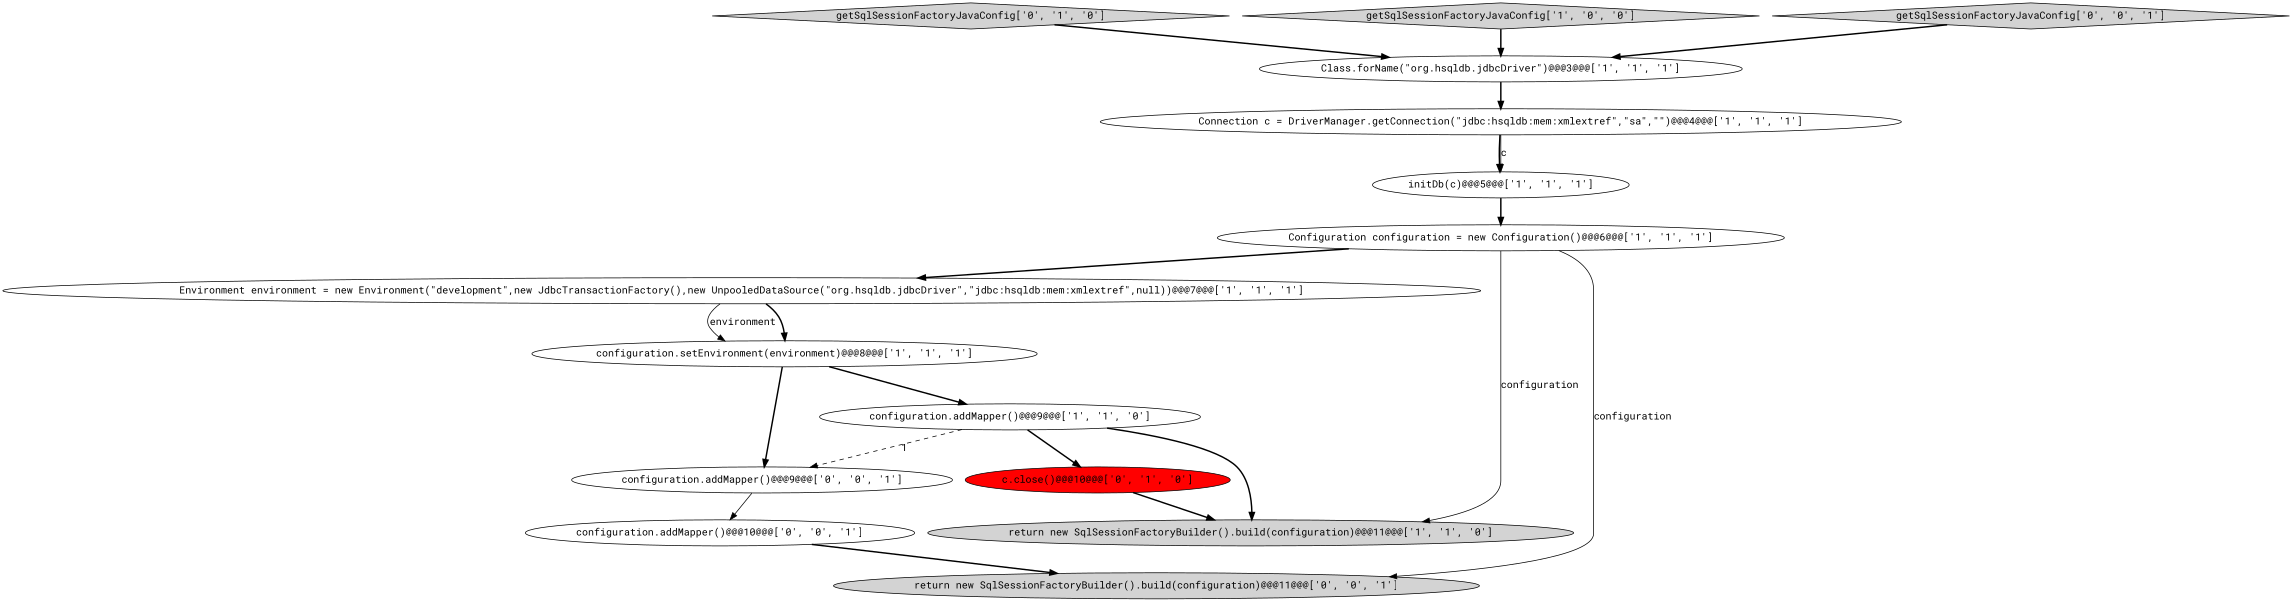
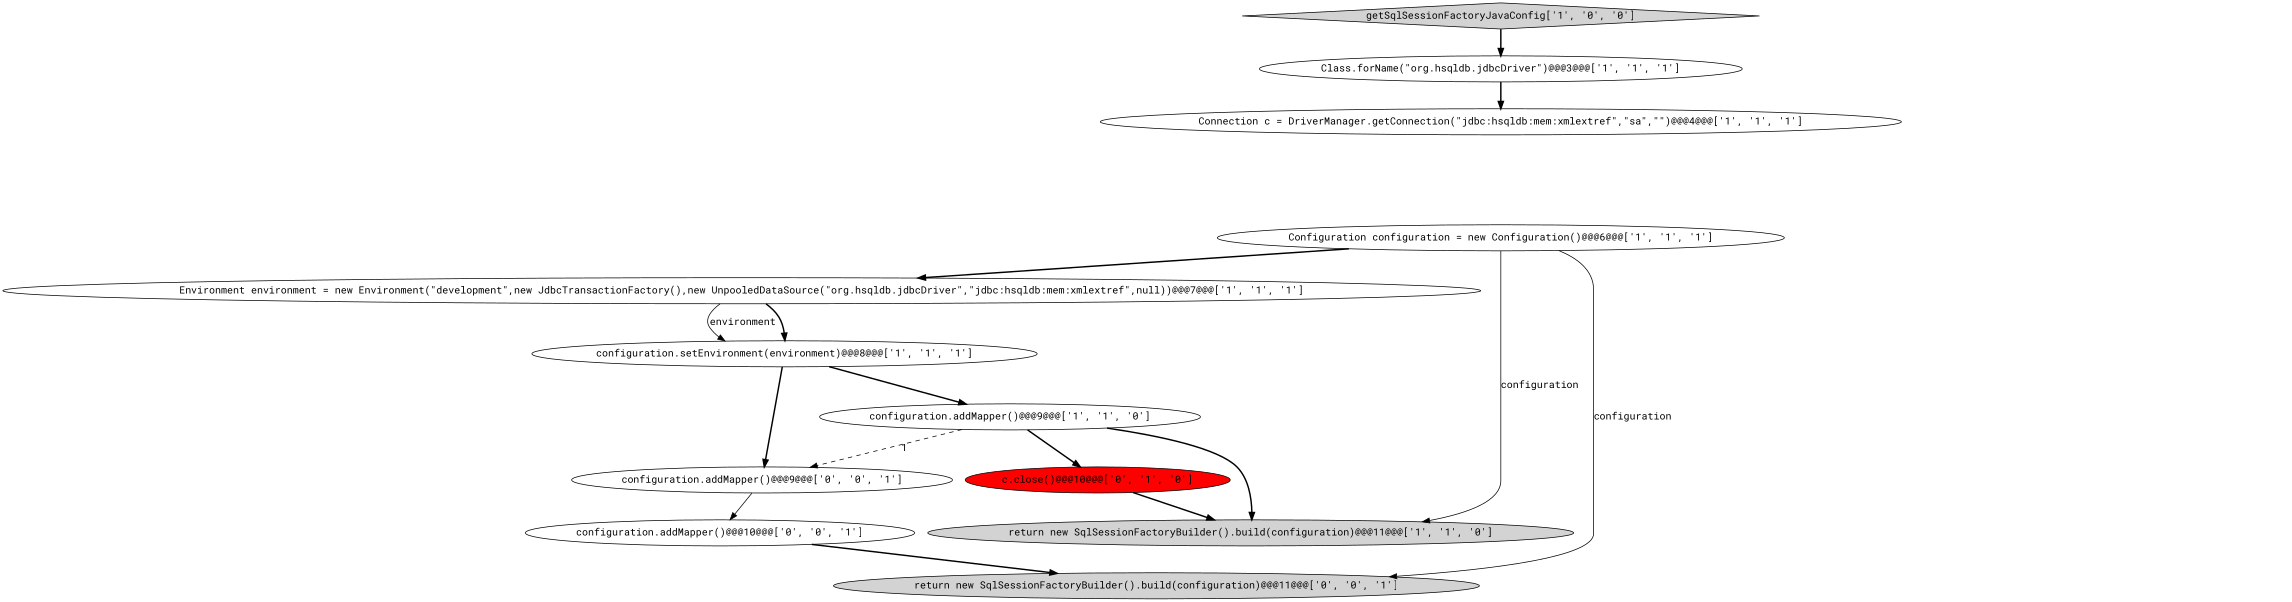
node "getSqlSessionFactoryJavaConfig['0', '1', '0']": removed
node "getSqlSessionFactoryJavaConfig['0', '0', '1']": removed
node "initDb(c)@@@5@@@['1', '1', '1']": removed
